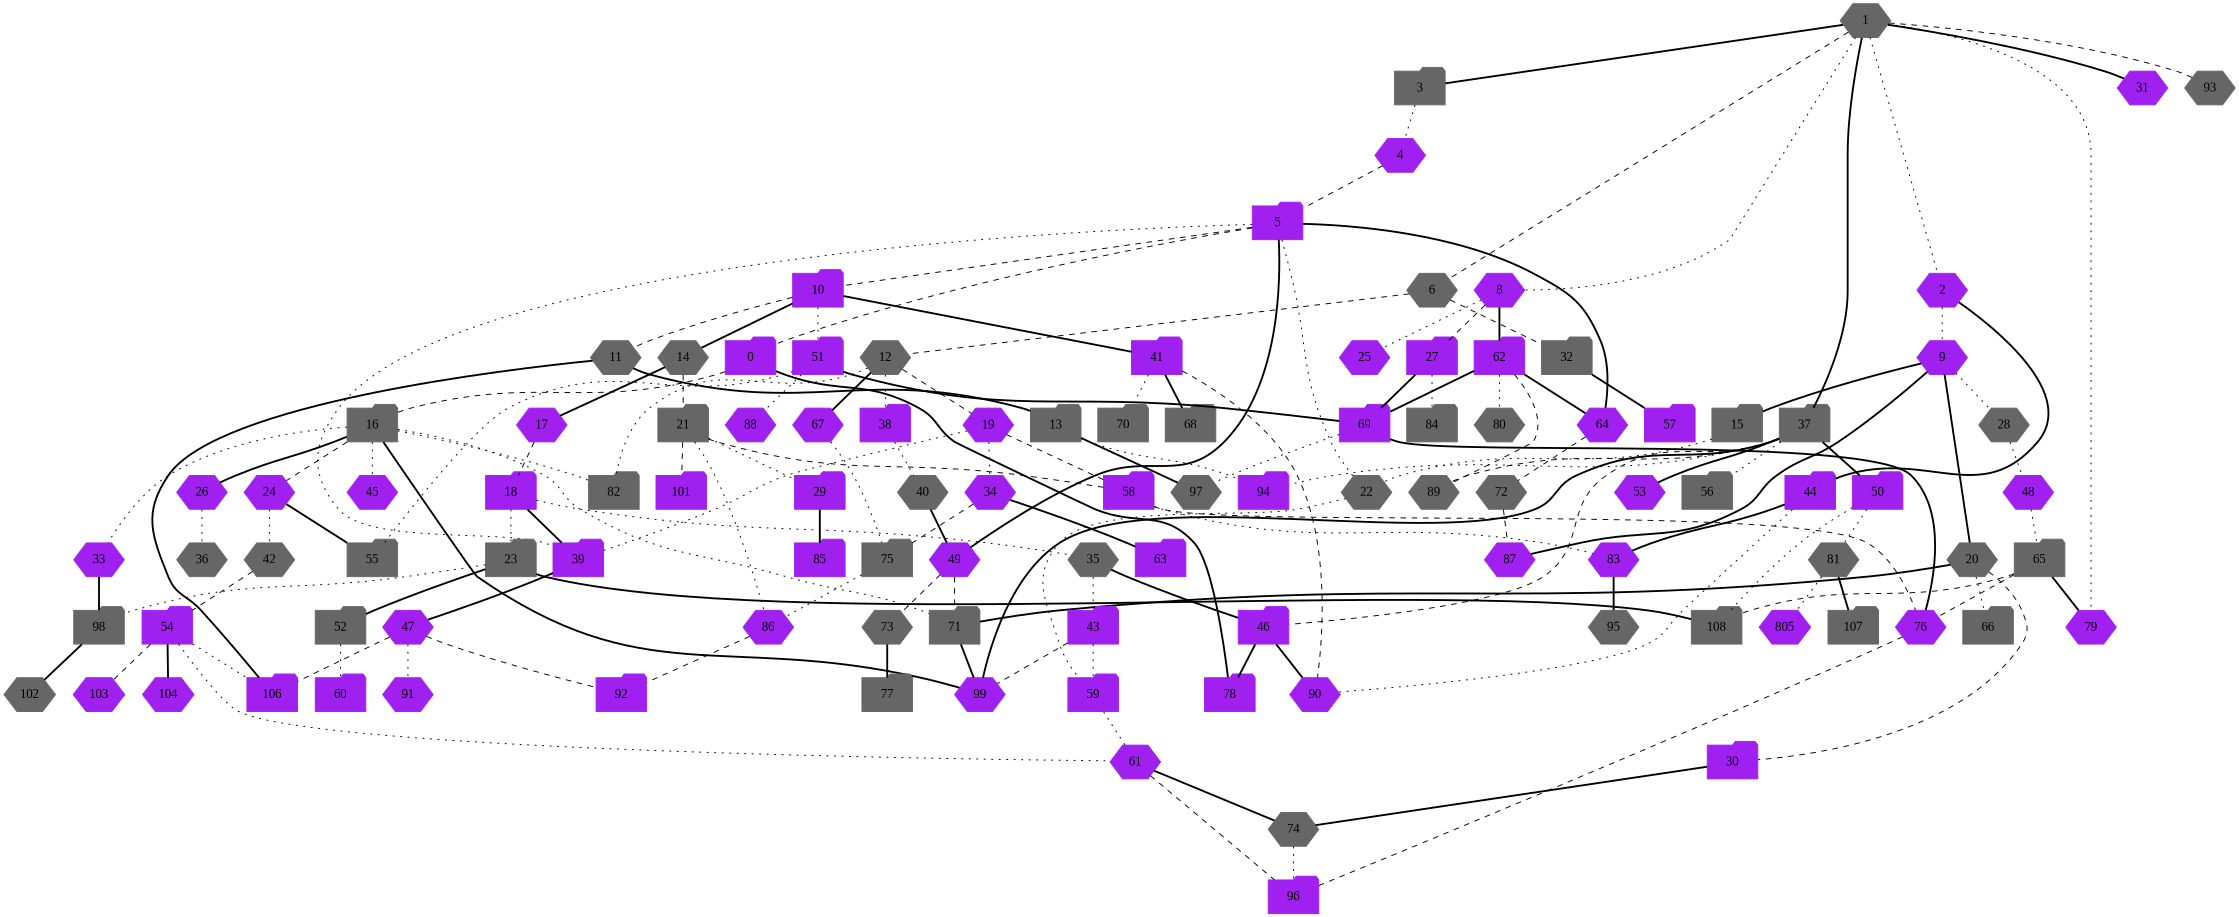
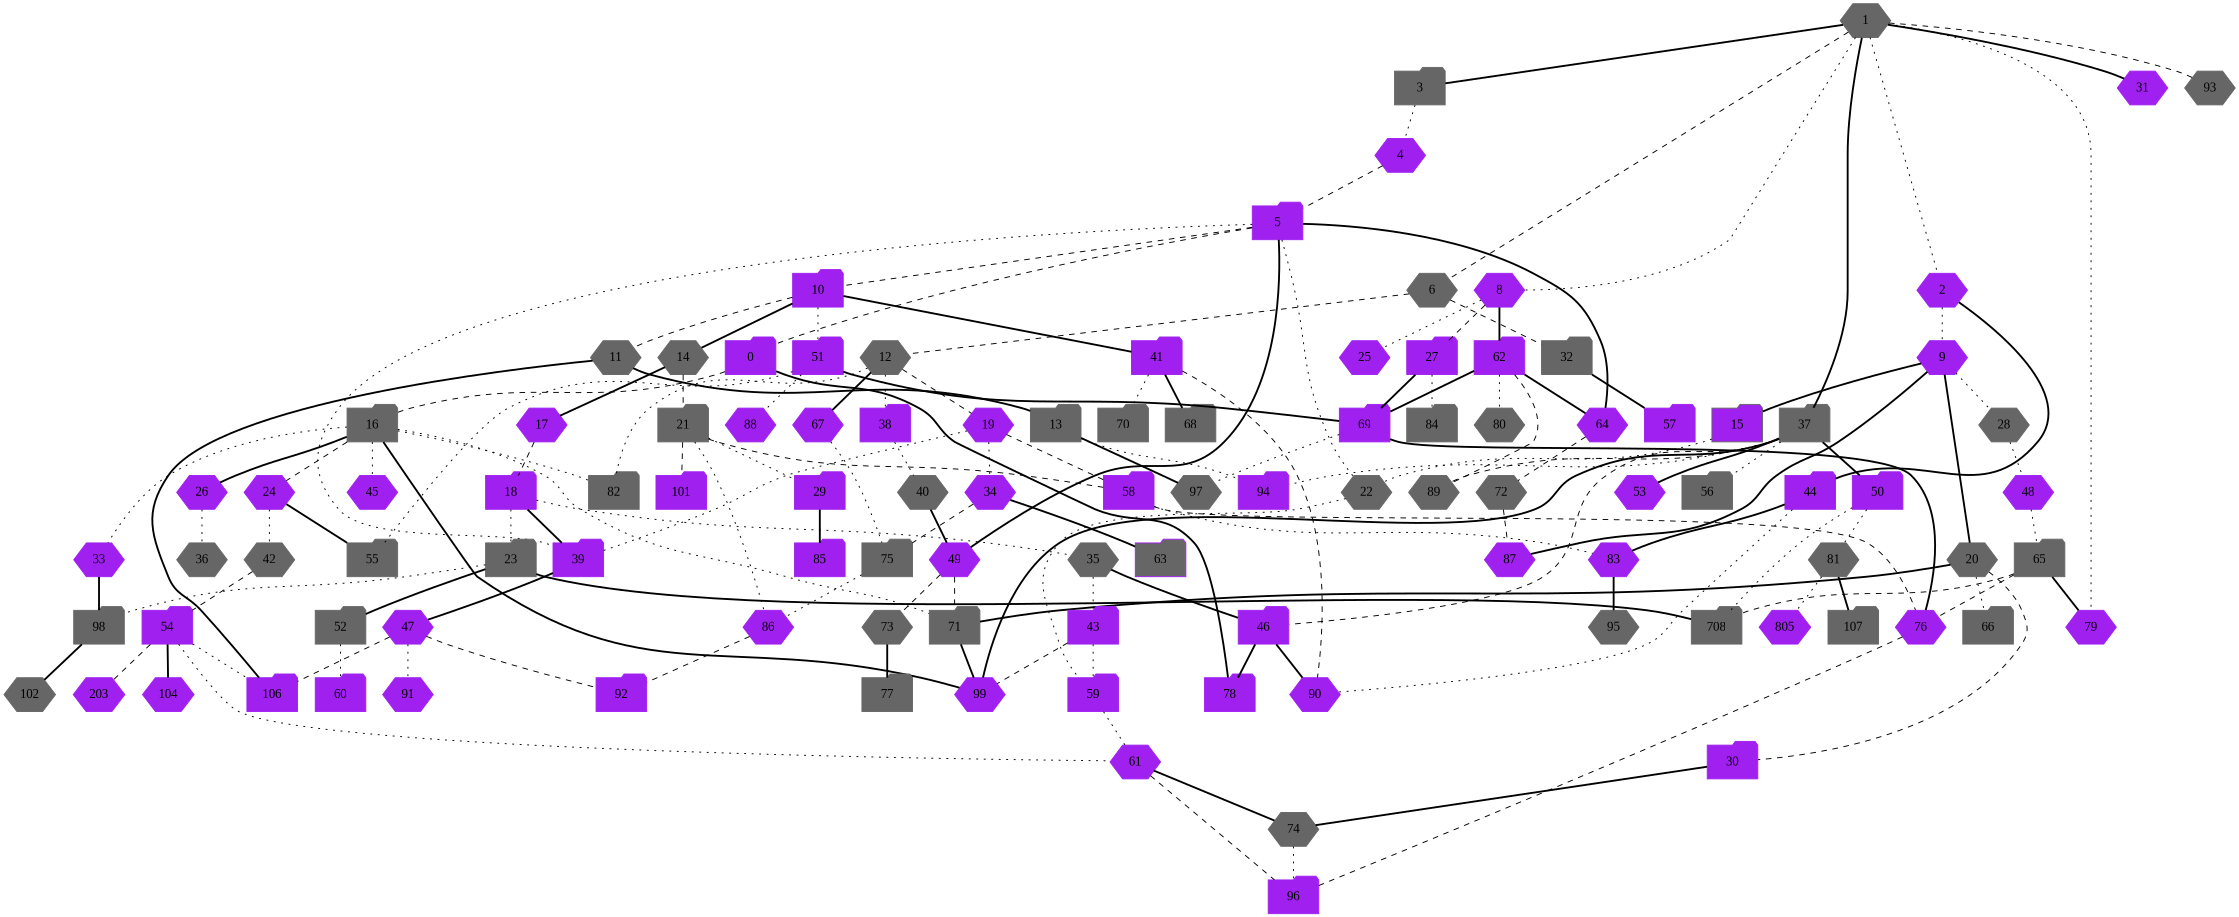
node "15": fillcolor gray40 -> purple
node "63": fillcolor purple -> gray40
node "108": label "108" -> "708"
node "103": label "103" -> "203"
